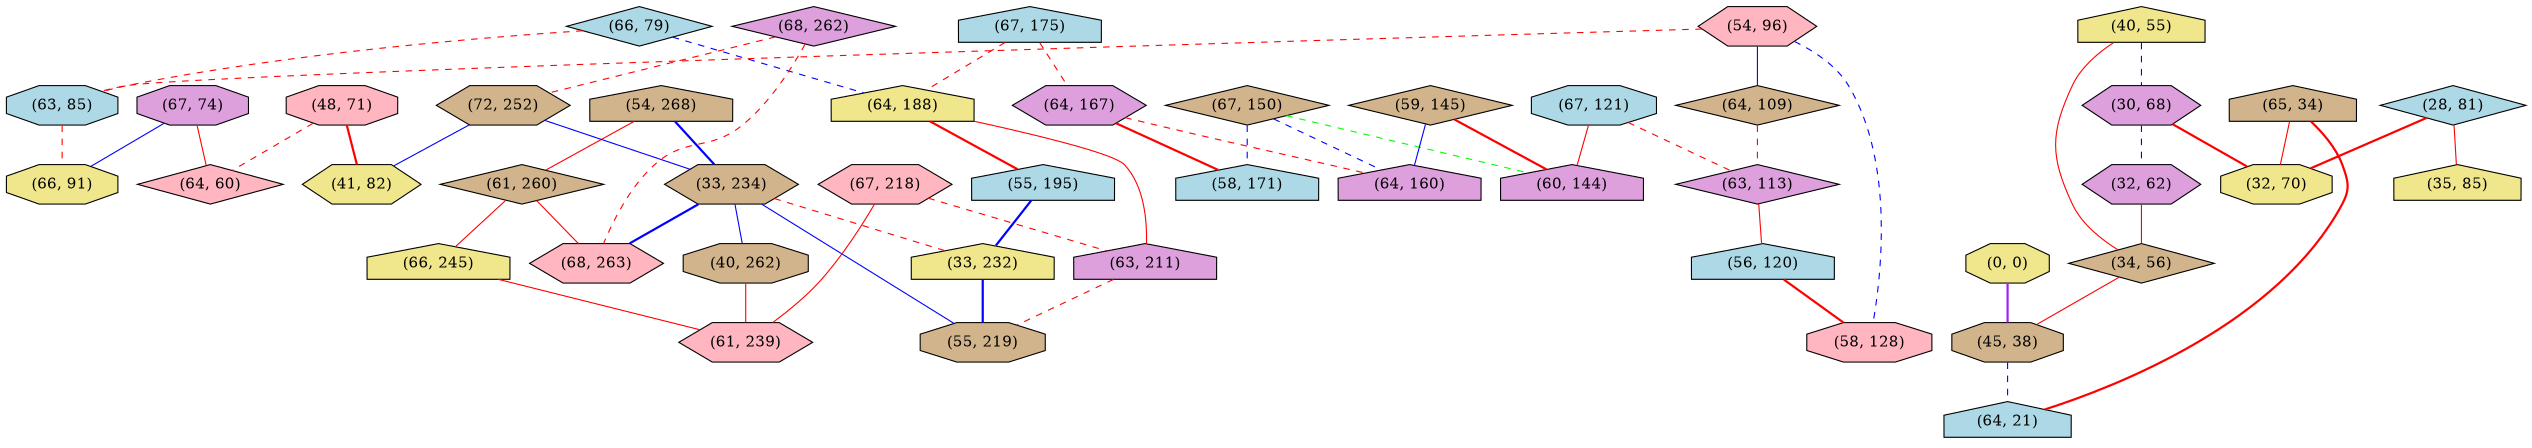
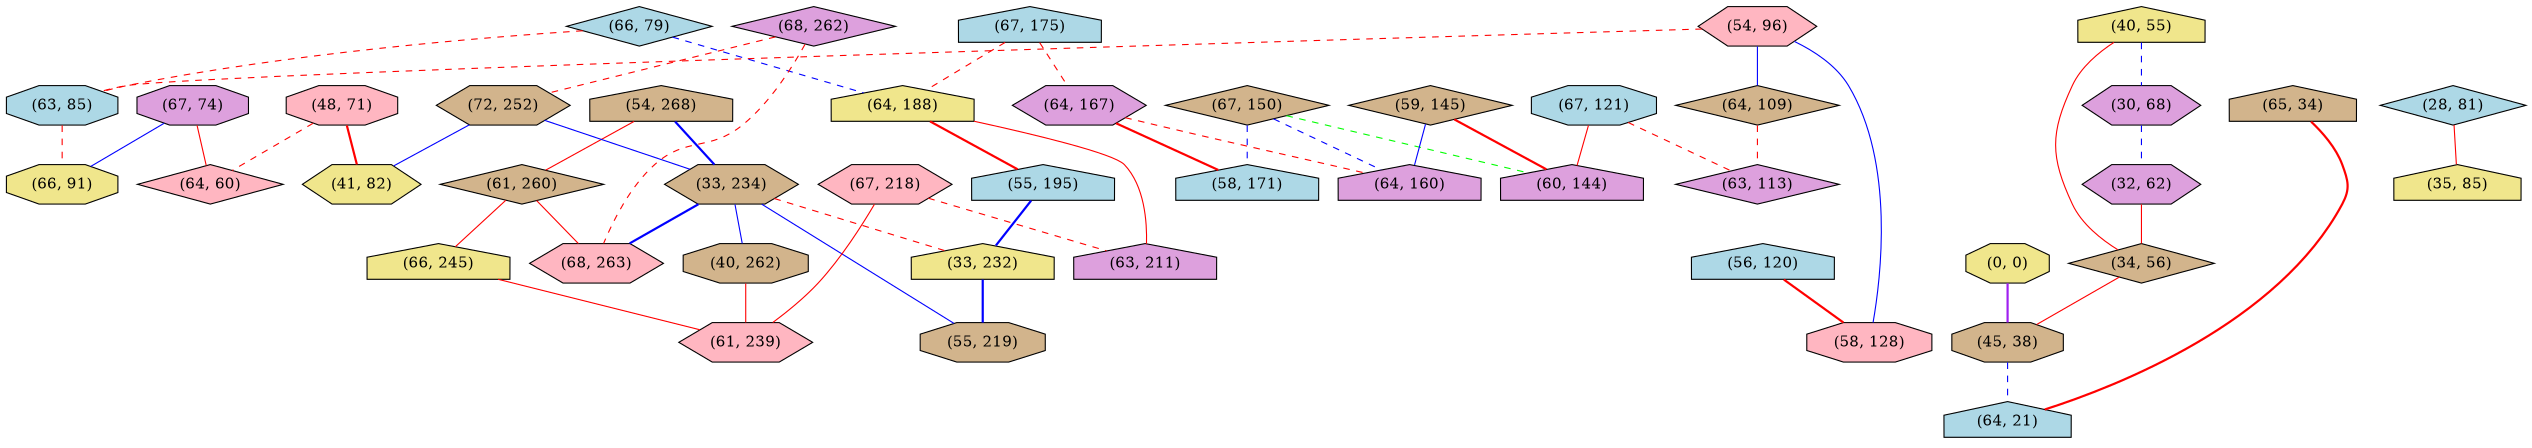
edge "(54, 96)" -- "(58, 128)": style dashed -> solid
node "(32, 70)": removed
edge "(63, 113)" -- "(56, 120)": removed
edge "(63, 211)" -- "(55, 219)": removed
